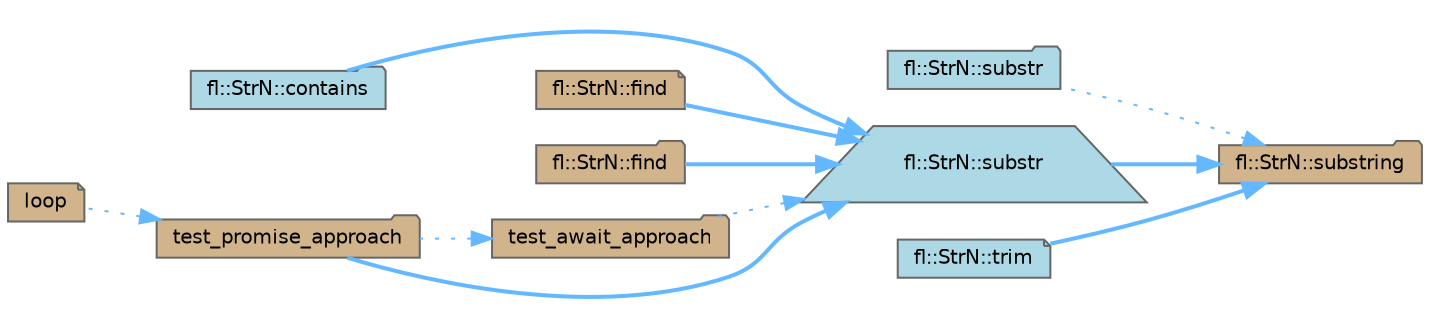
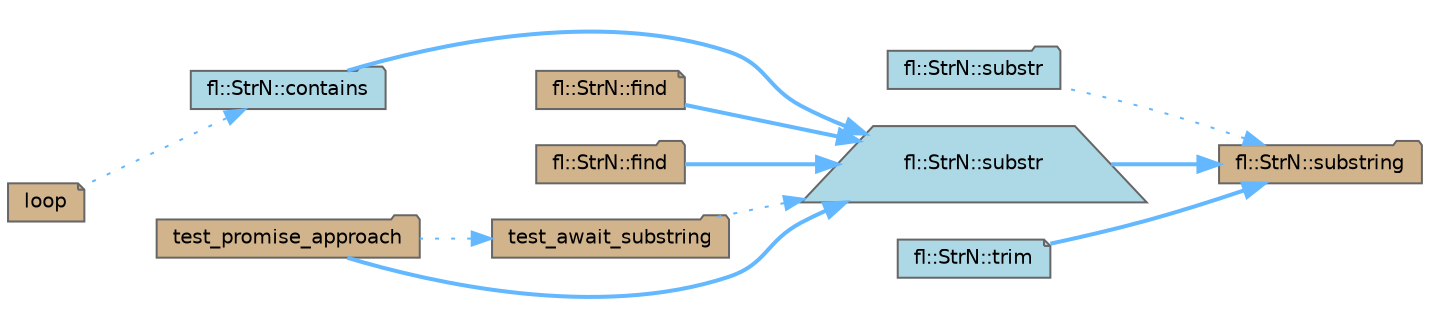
edge "loop" -> "test_promise_approach": now "loop" -> "fl::StrN::contains"
node "test_await_approach": label "test_await_approach" -> "test_await_substring"
